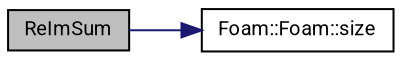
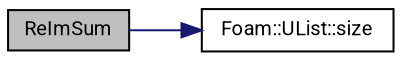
node "Foam::Foam::size": label "Foam::Foam::size" -> "Foam::UList::size"
